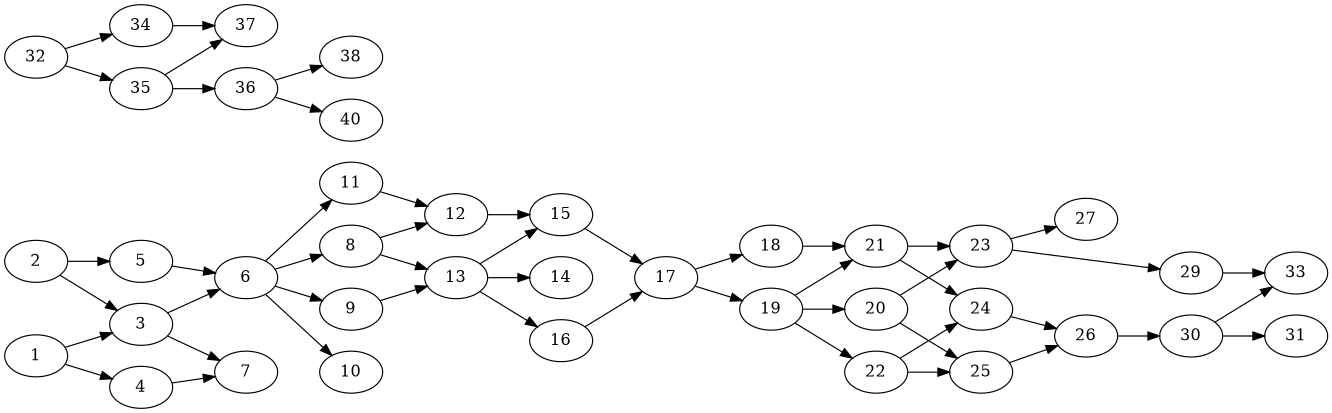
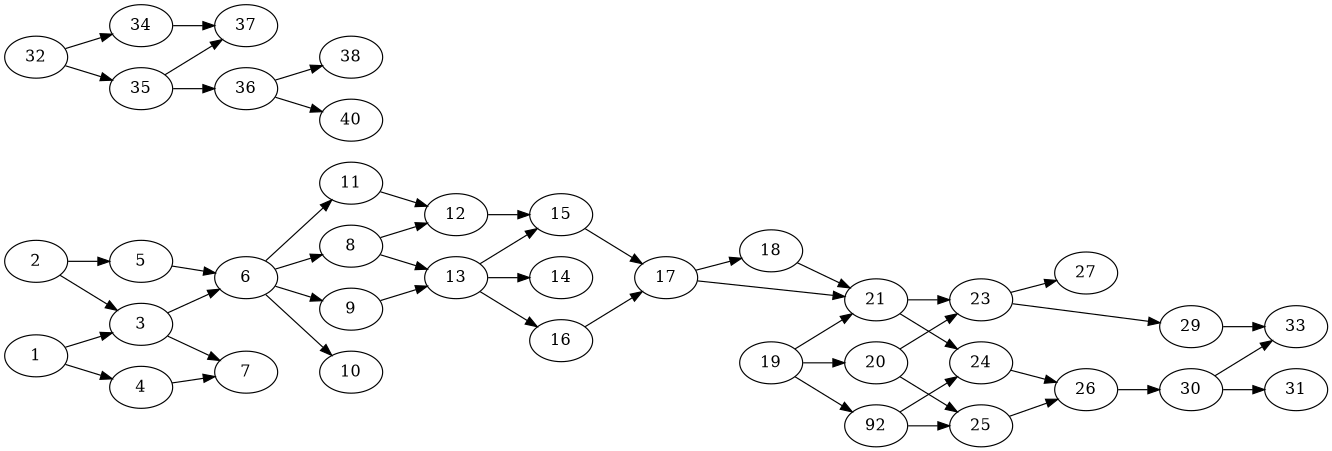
edge "17" -> "19": now "17" -> "21"
node "22": label "22" -> "92"
